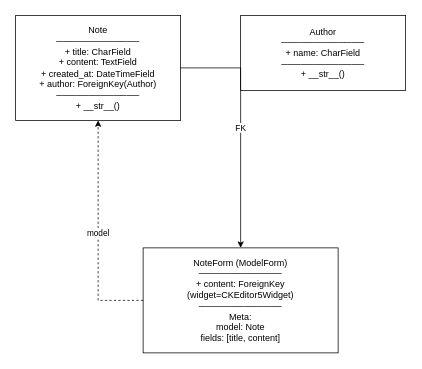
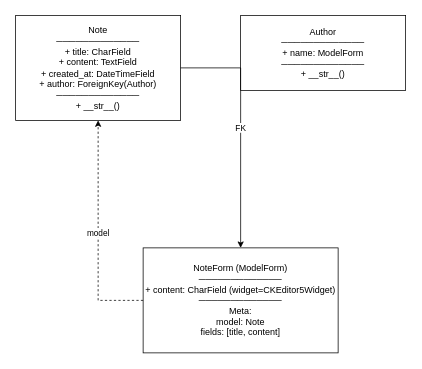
node "Author ───────────── + name: CharField ───────────── + __str__()": label "Author ───────────── + name: CharField ───────────── + __str__()" -> "Author ───────────── + name: ModelForm ───────────── + __str__()"
node "NoteForm (ModelForm) ───────────── + content: ForeignKey (widget=CKEditor5Widget) ───────────── Meta: model: Note fields: [title, content]": label "NoteForm (ModelForm) ───────────── + content: ForeignKey (widget=CKEditor5Widget) ───────────── Meta: model: Note fields: [title, content]" -> "NoteForm (ModelForm) ───────────── + content: CharField (widget=CKEditor5Widget) ───────────── Meta: model: Note fields: [title, content]"
